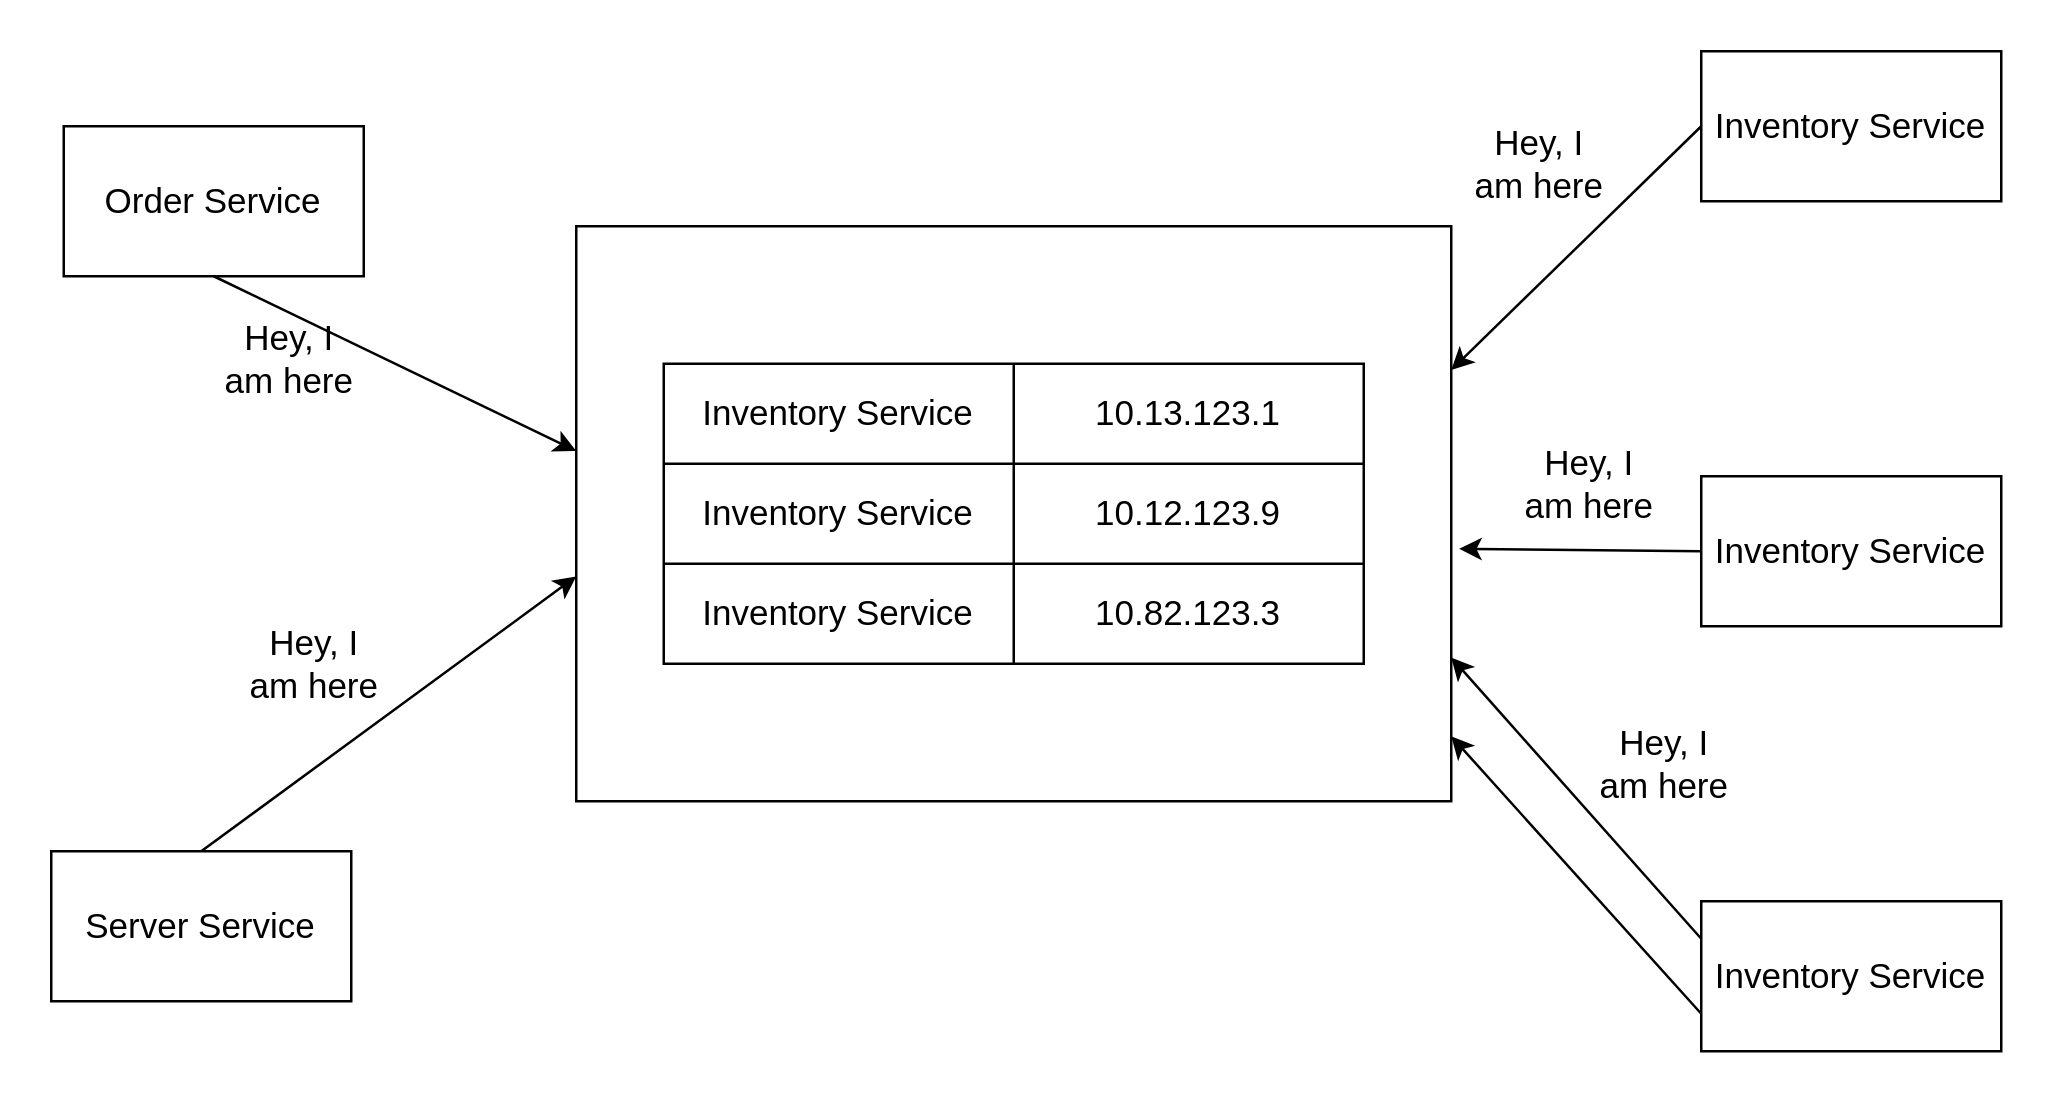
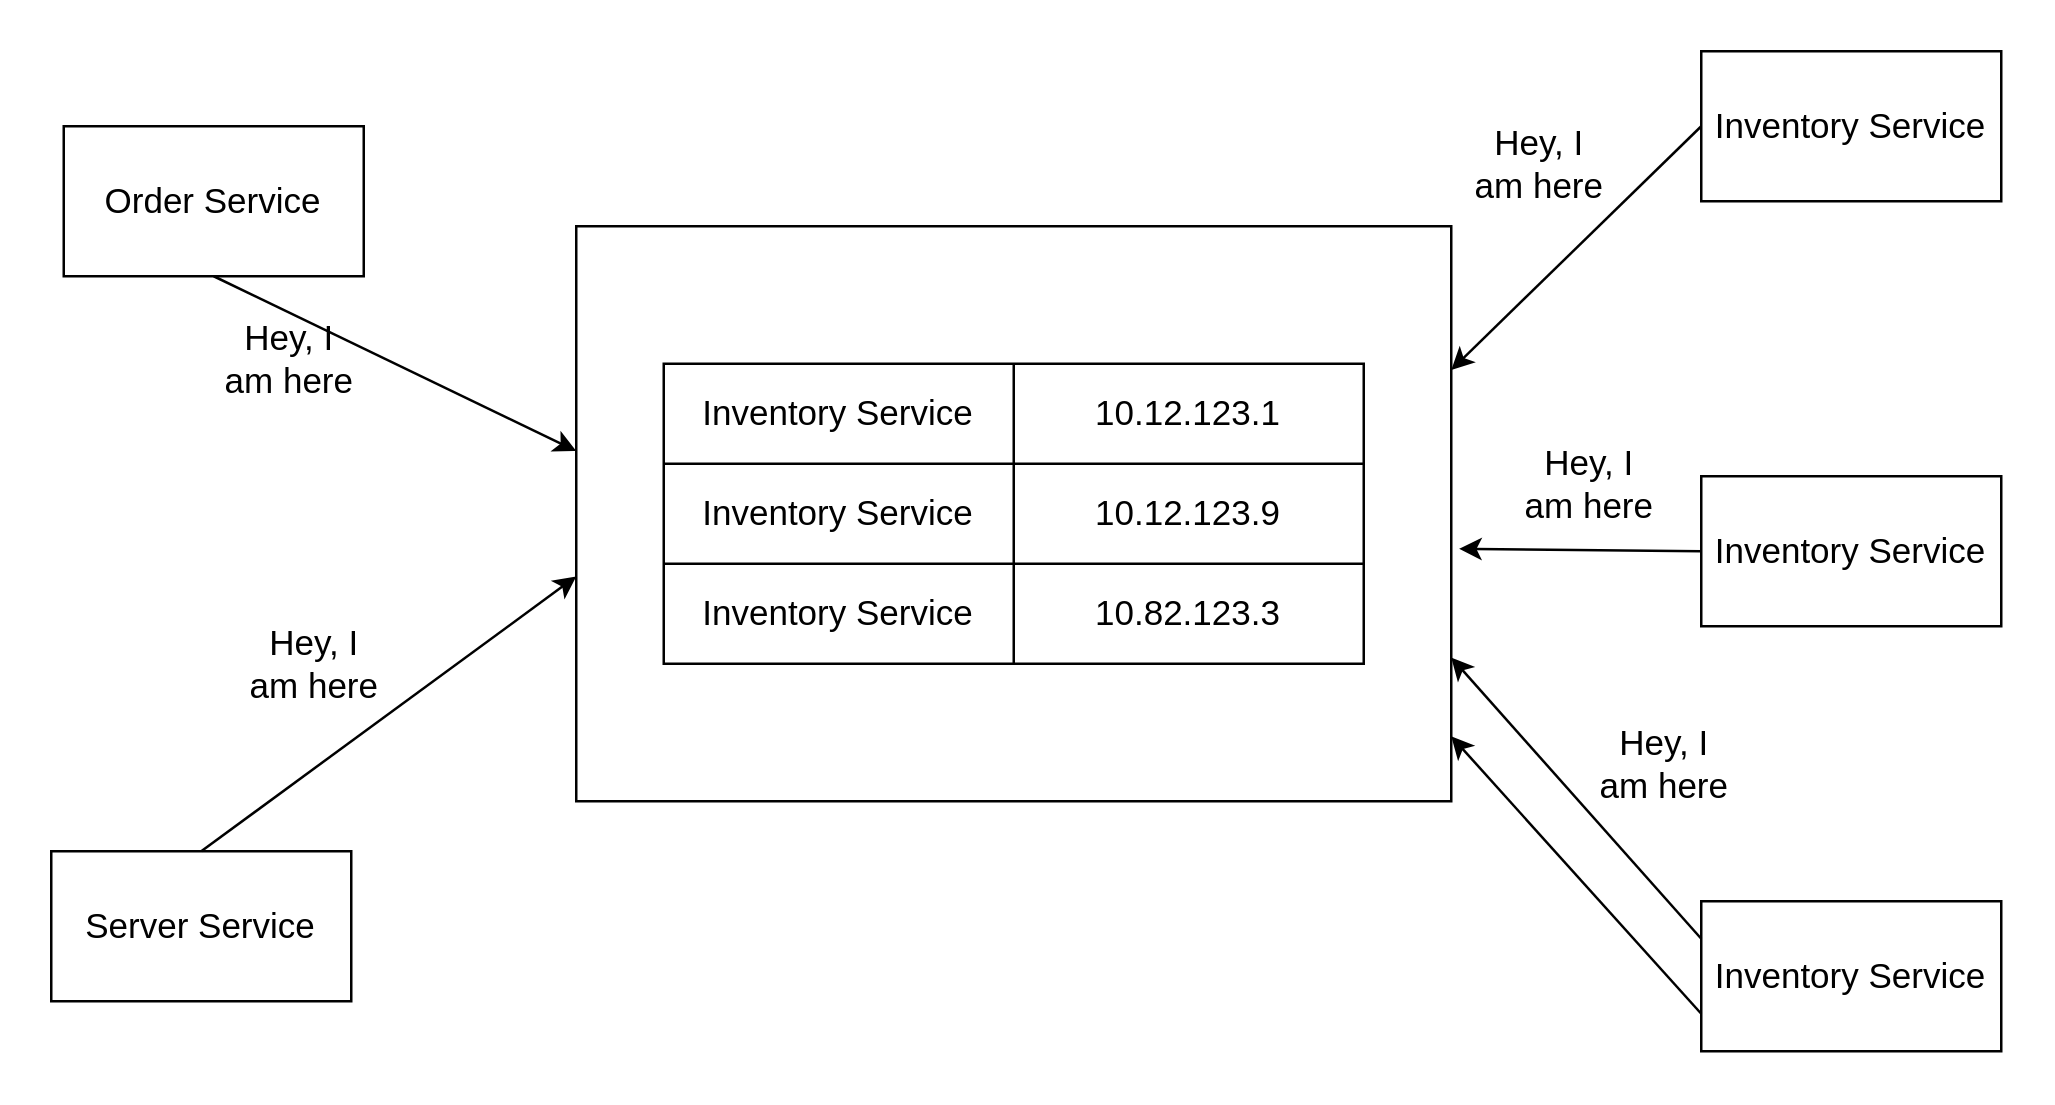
node "10.13.123.1": label "10.13.123.1" -> "10.12.123.1"
